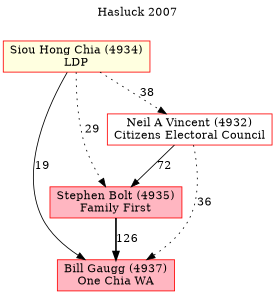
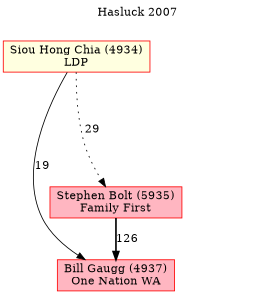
node "Neil A Vincent (4932) Citizens Electoral Council": removed
node "Stephen Bolt (4935) Family First": label "Stephen Bolt (4935) Family First" -> "Stephen Bolt (5935) Family First"
node "Bill Gaugg (4937) One Chia WA": label "Bill Gaugg (4937) One Chia WA" -> "Bill Gaugg (4937) One Nation WA"
